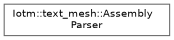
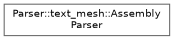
node "Iotm::text_mesh::Assembly Parser": label "Iotm::text_mesh::Assembly Parser" -> "Parser::text_mesh::Assembly Parser"
